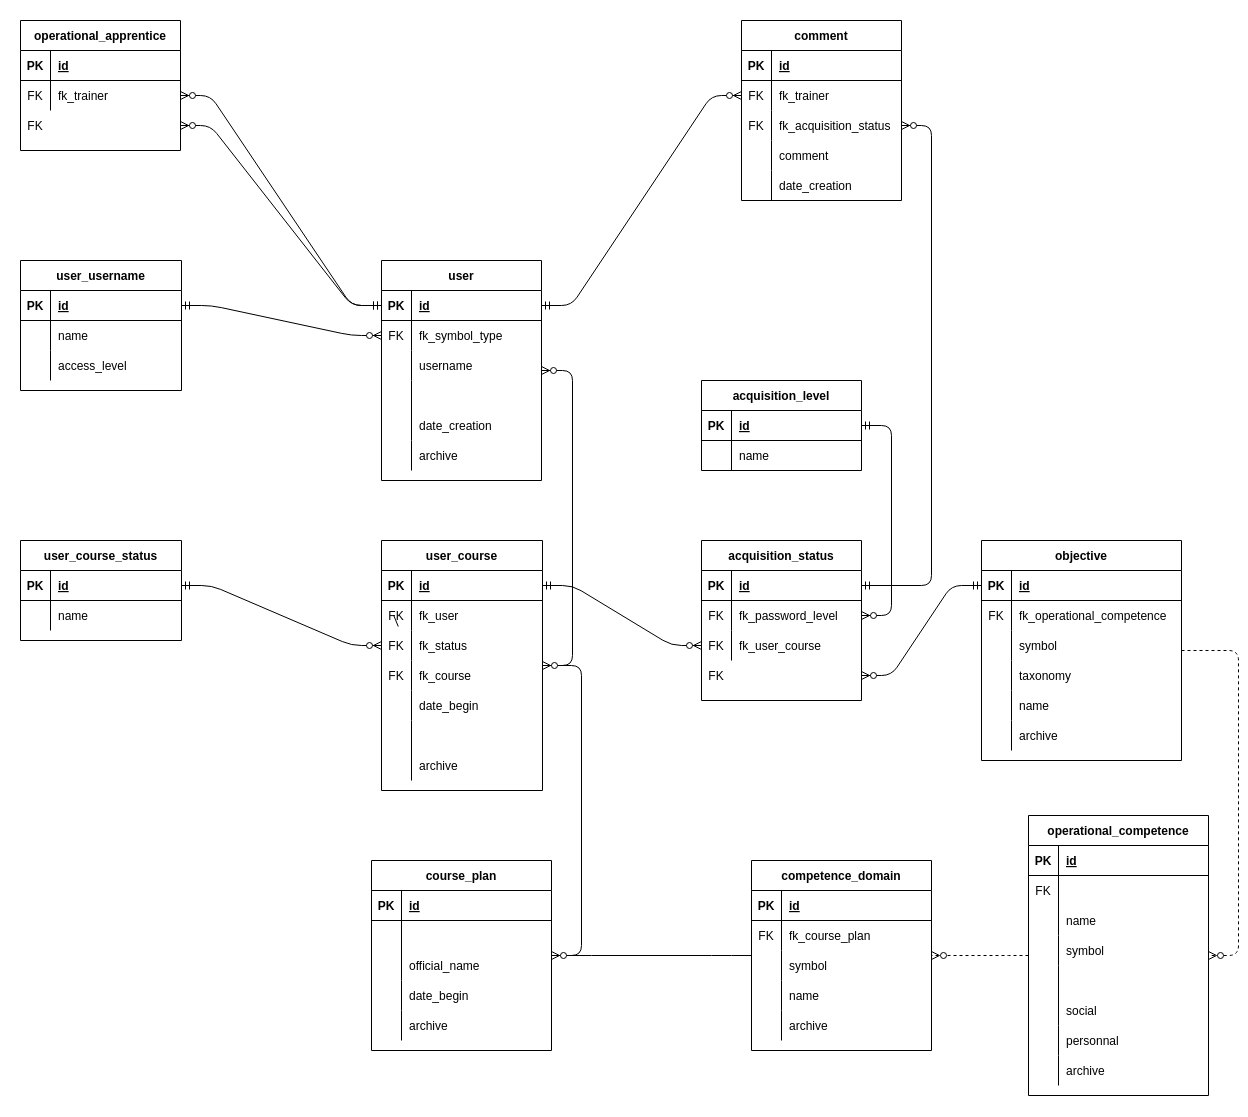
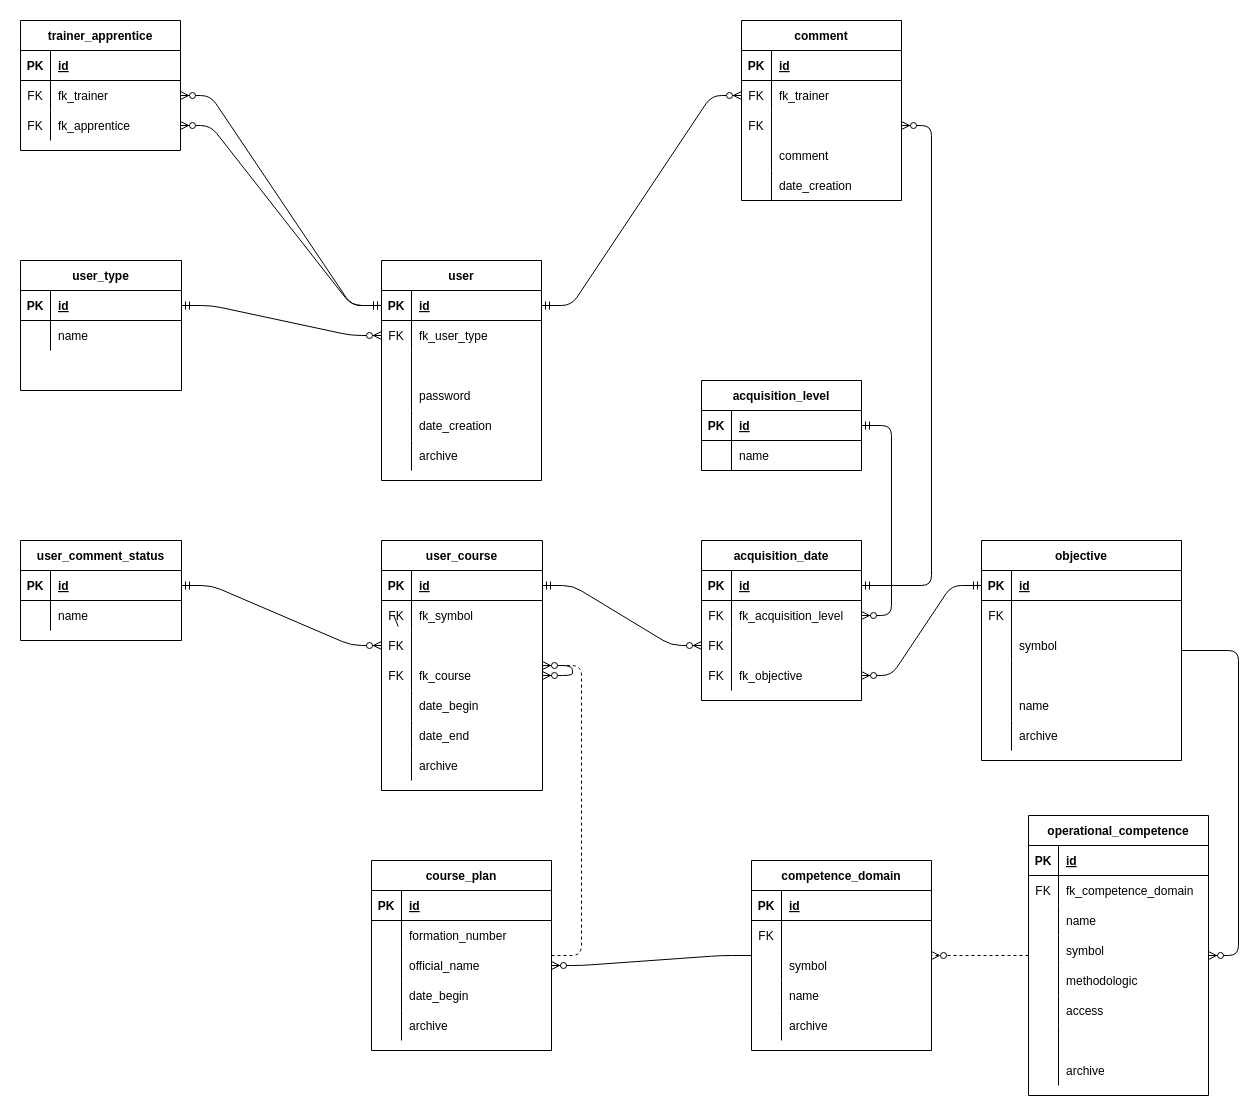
node "operational_apprentice": label "operational_apprentice" -> "trainer_apprentice"
node "fk_apprentice": added
node "fk_acquisition_status": removed
node "user_username": label "user_username" -> "user_type"
node "fk_symbol_type": label "fk_symbol_type" -> "fk_user_type"
node "access_level": removed
node "username": removed
node "password": added
edge "user_course" -> "user": now "user_course" -> "fk_course"
node "user_course_status": label "user_course_status" -> "user_comment_status"
node "acquisition_status": label "acquisition_status" -> "acquisition_date"
node "fk_user": label "fk_user" -> "fk_symbol"
node "fk_password_level": label "fk_password_level" -> "fk_acquisition_level"
node "fk_operational_competence": removed
node "fk_status": removed
node "fk_user_course": removed
node "fk_objective": added
node "taxonomy": removed
node "date_end": added
edge "objective" -> "operational_competence": style dashed -> solid
edge "course_plan" -> "user_course": style solid -> dashed
node "fk_competence_domain": added
node "formation_number": added
node "fk_course_plan": removed
edge "competence_domain" -> "course_plan": now "competence_domain" -> "official_name"
node "methodologic": added
node "social": label "social" -> "access"
node "personnal": removed
